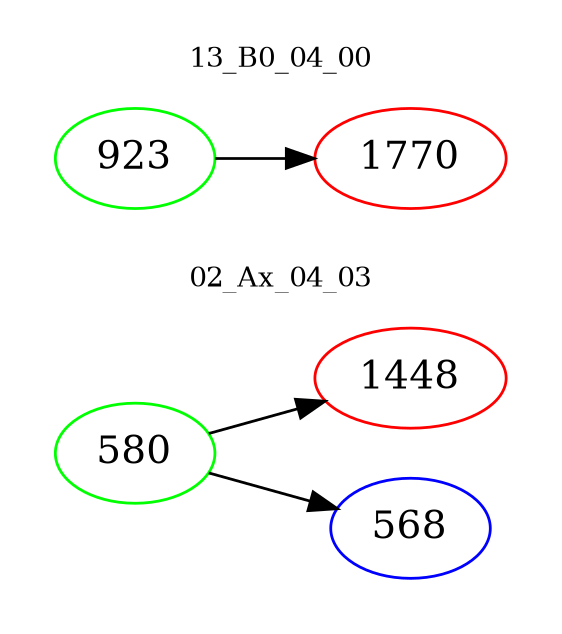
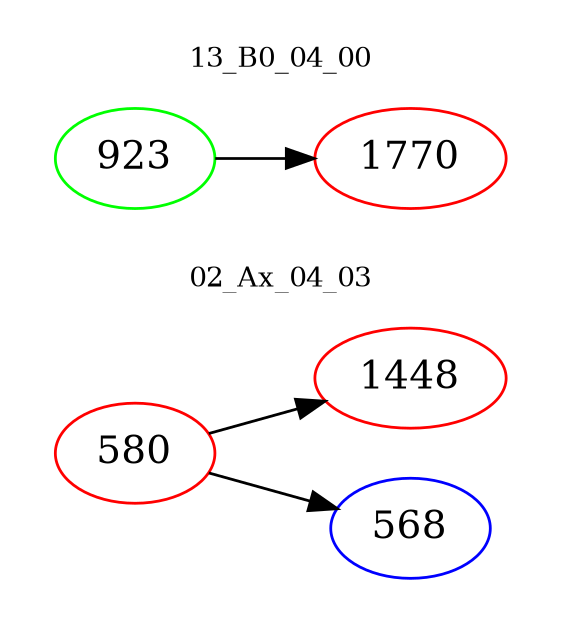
node "580": color green -> red
